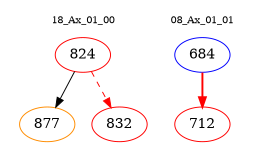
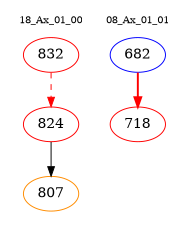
node "684": label "684" -> "682"
edge "824" -> "832": reversed
node "877": label "877" -> "807"
node "712": label "712" -> "718"
